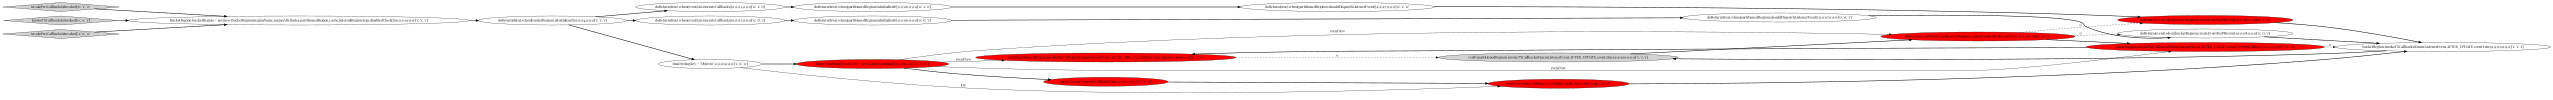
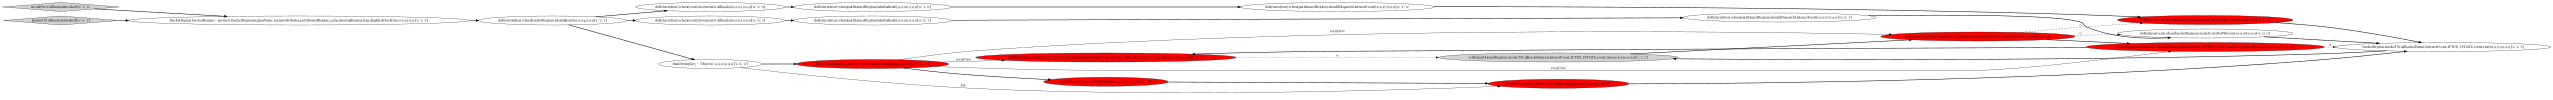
node "invokePutCallbacksIsInvoked['1', '0', '0']": removed
